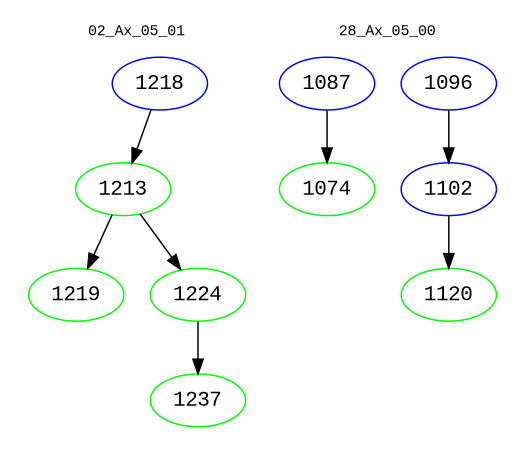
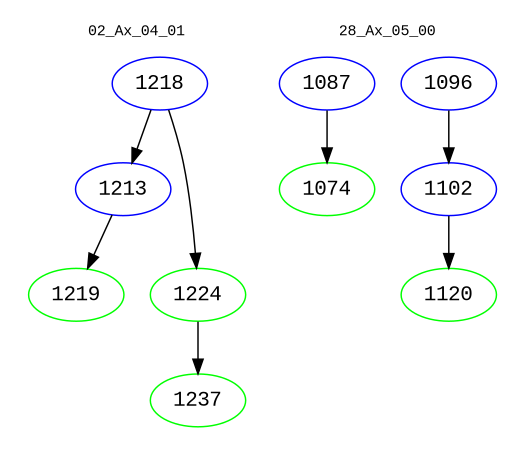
cluster "02_Ax_05_01": label "02_Ax_05_01" -> "02_Ax_04_01"
node "1213": color green -> blue
edge "1213" -> "1224": now "1218" -> "1224"
